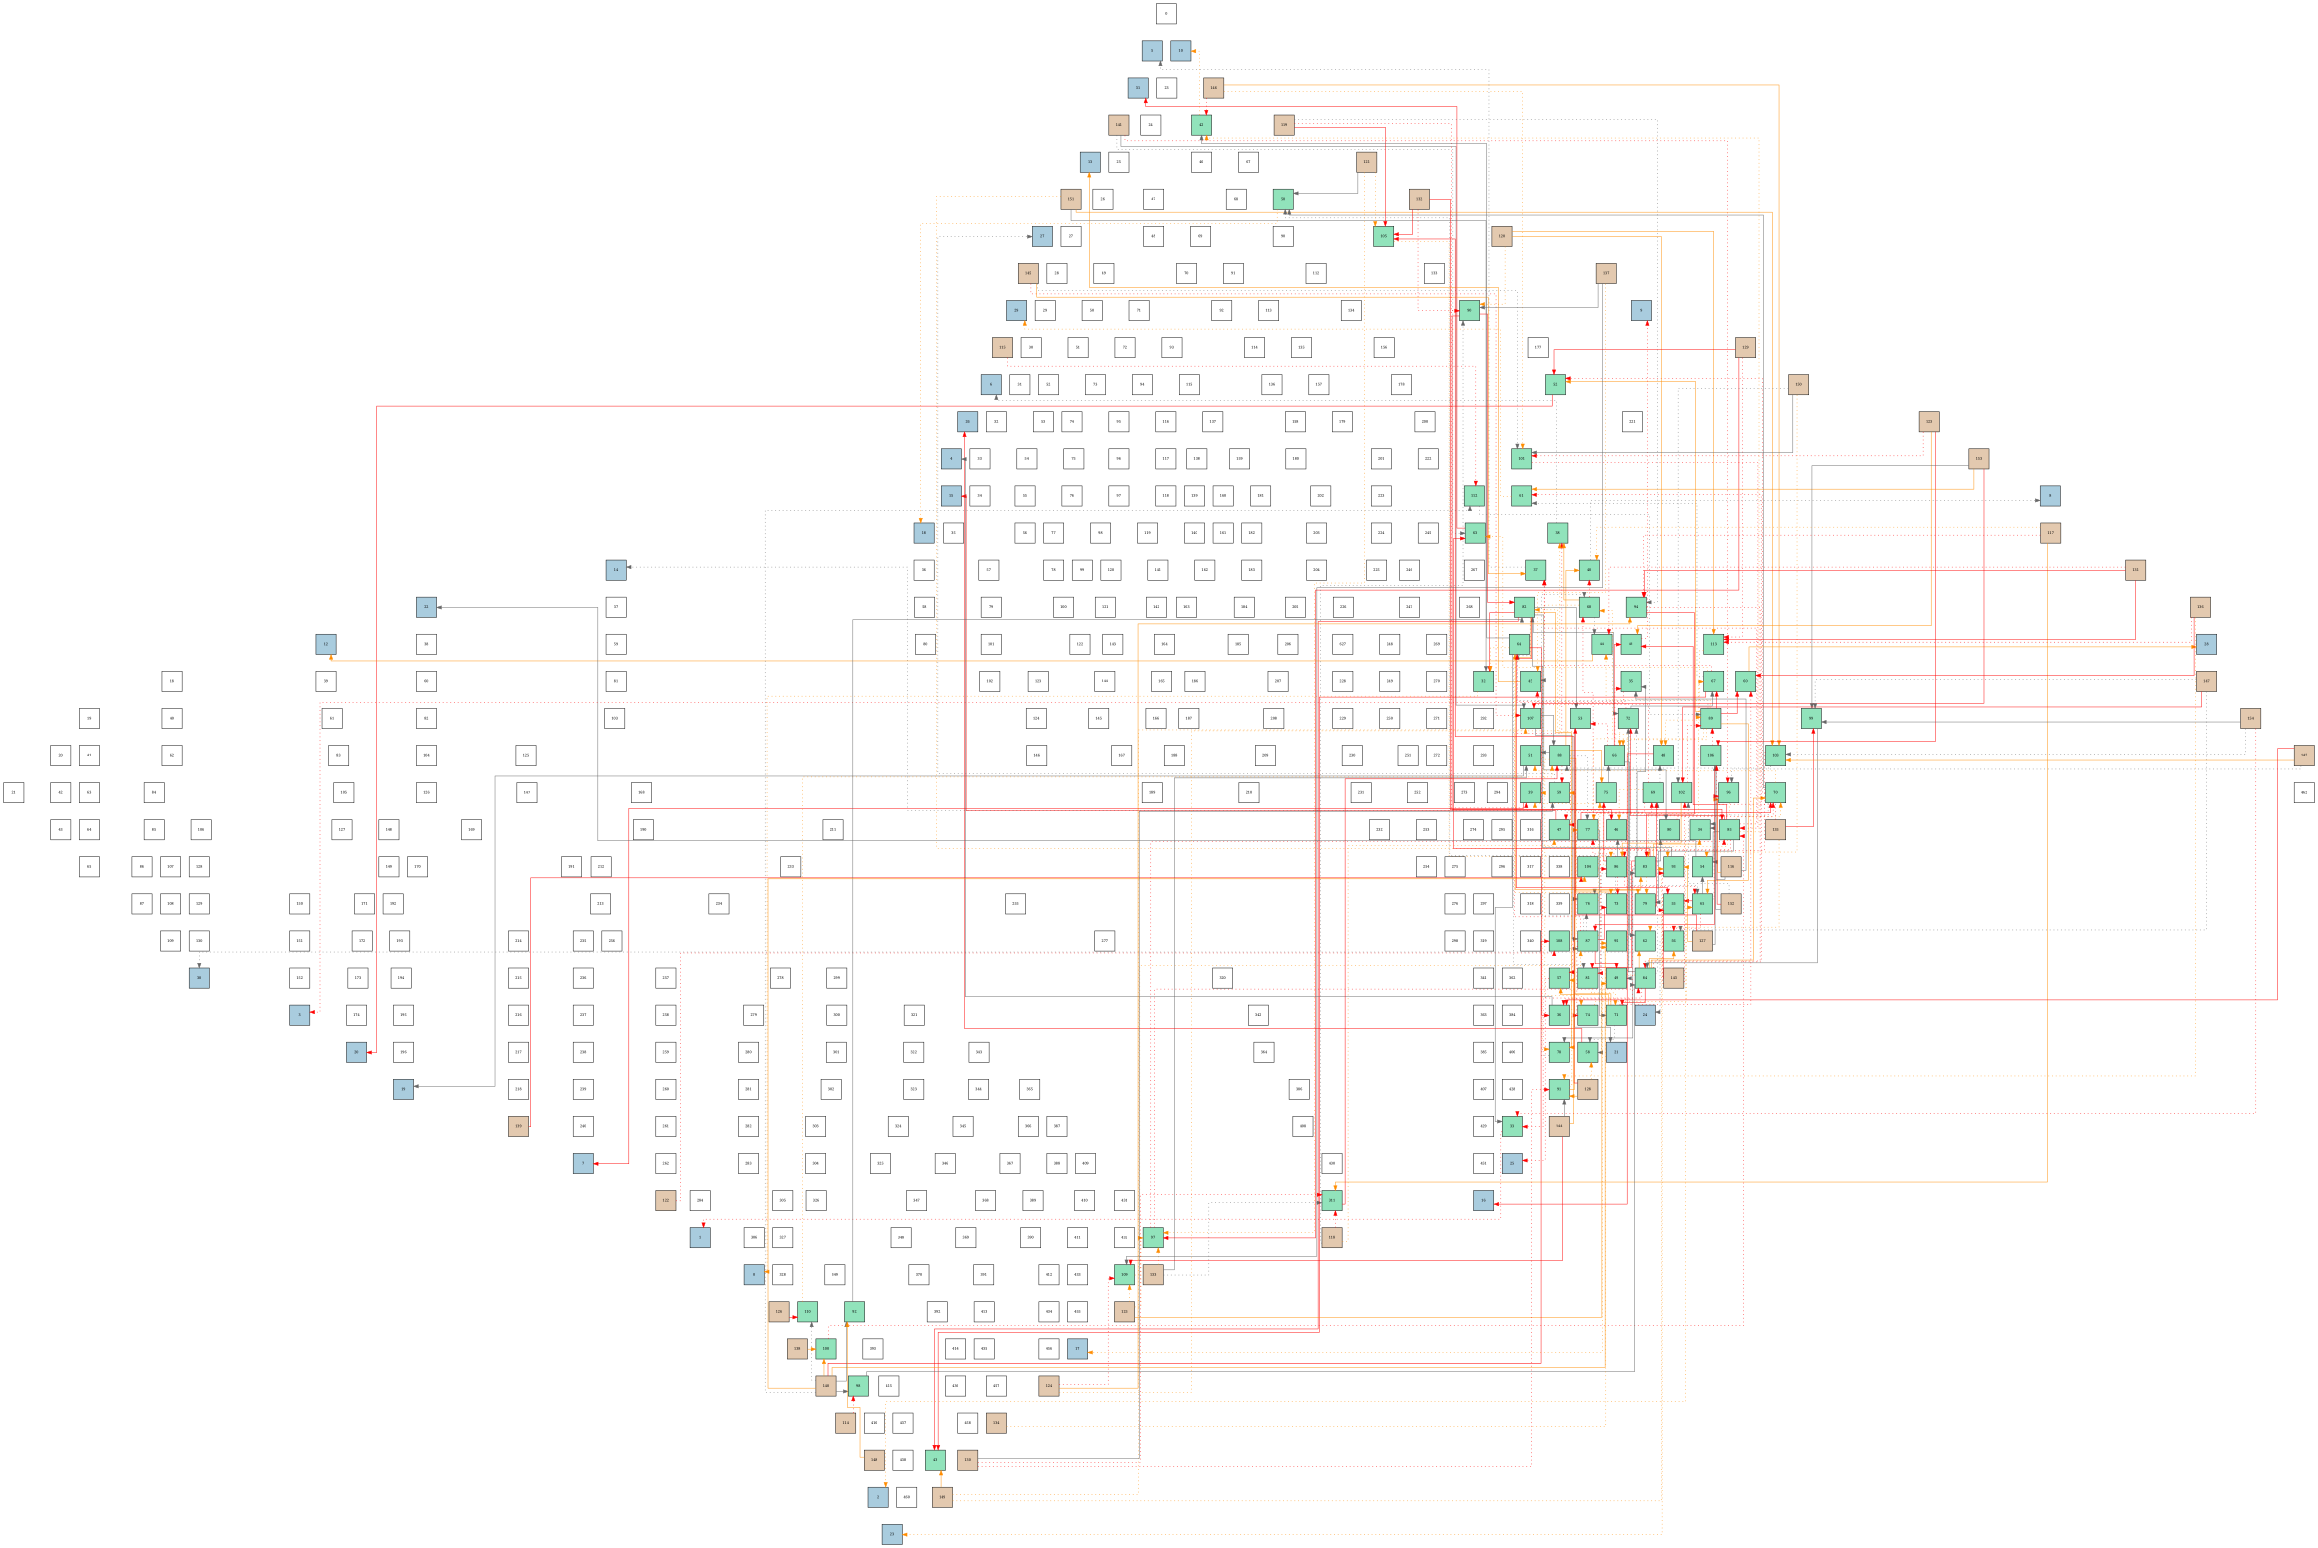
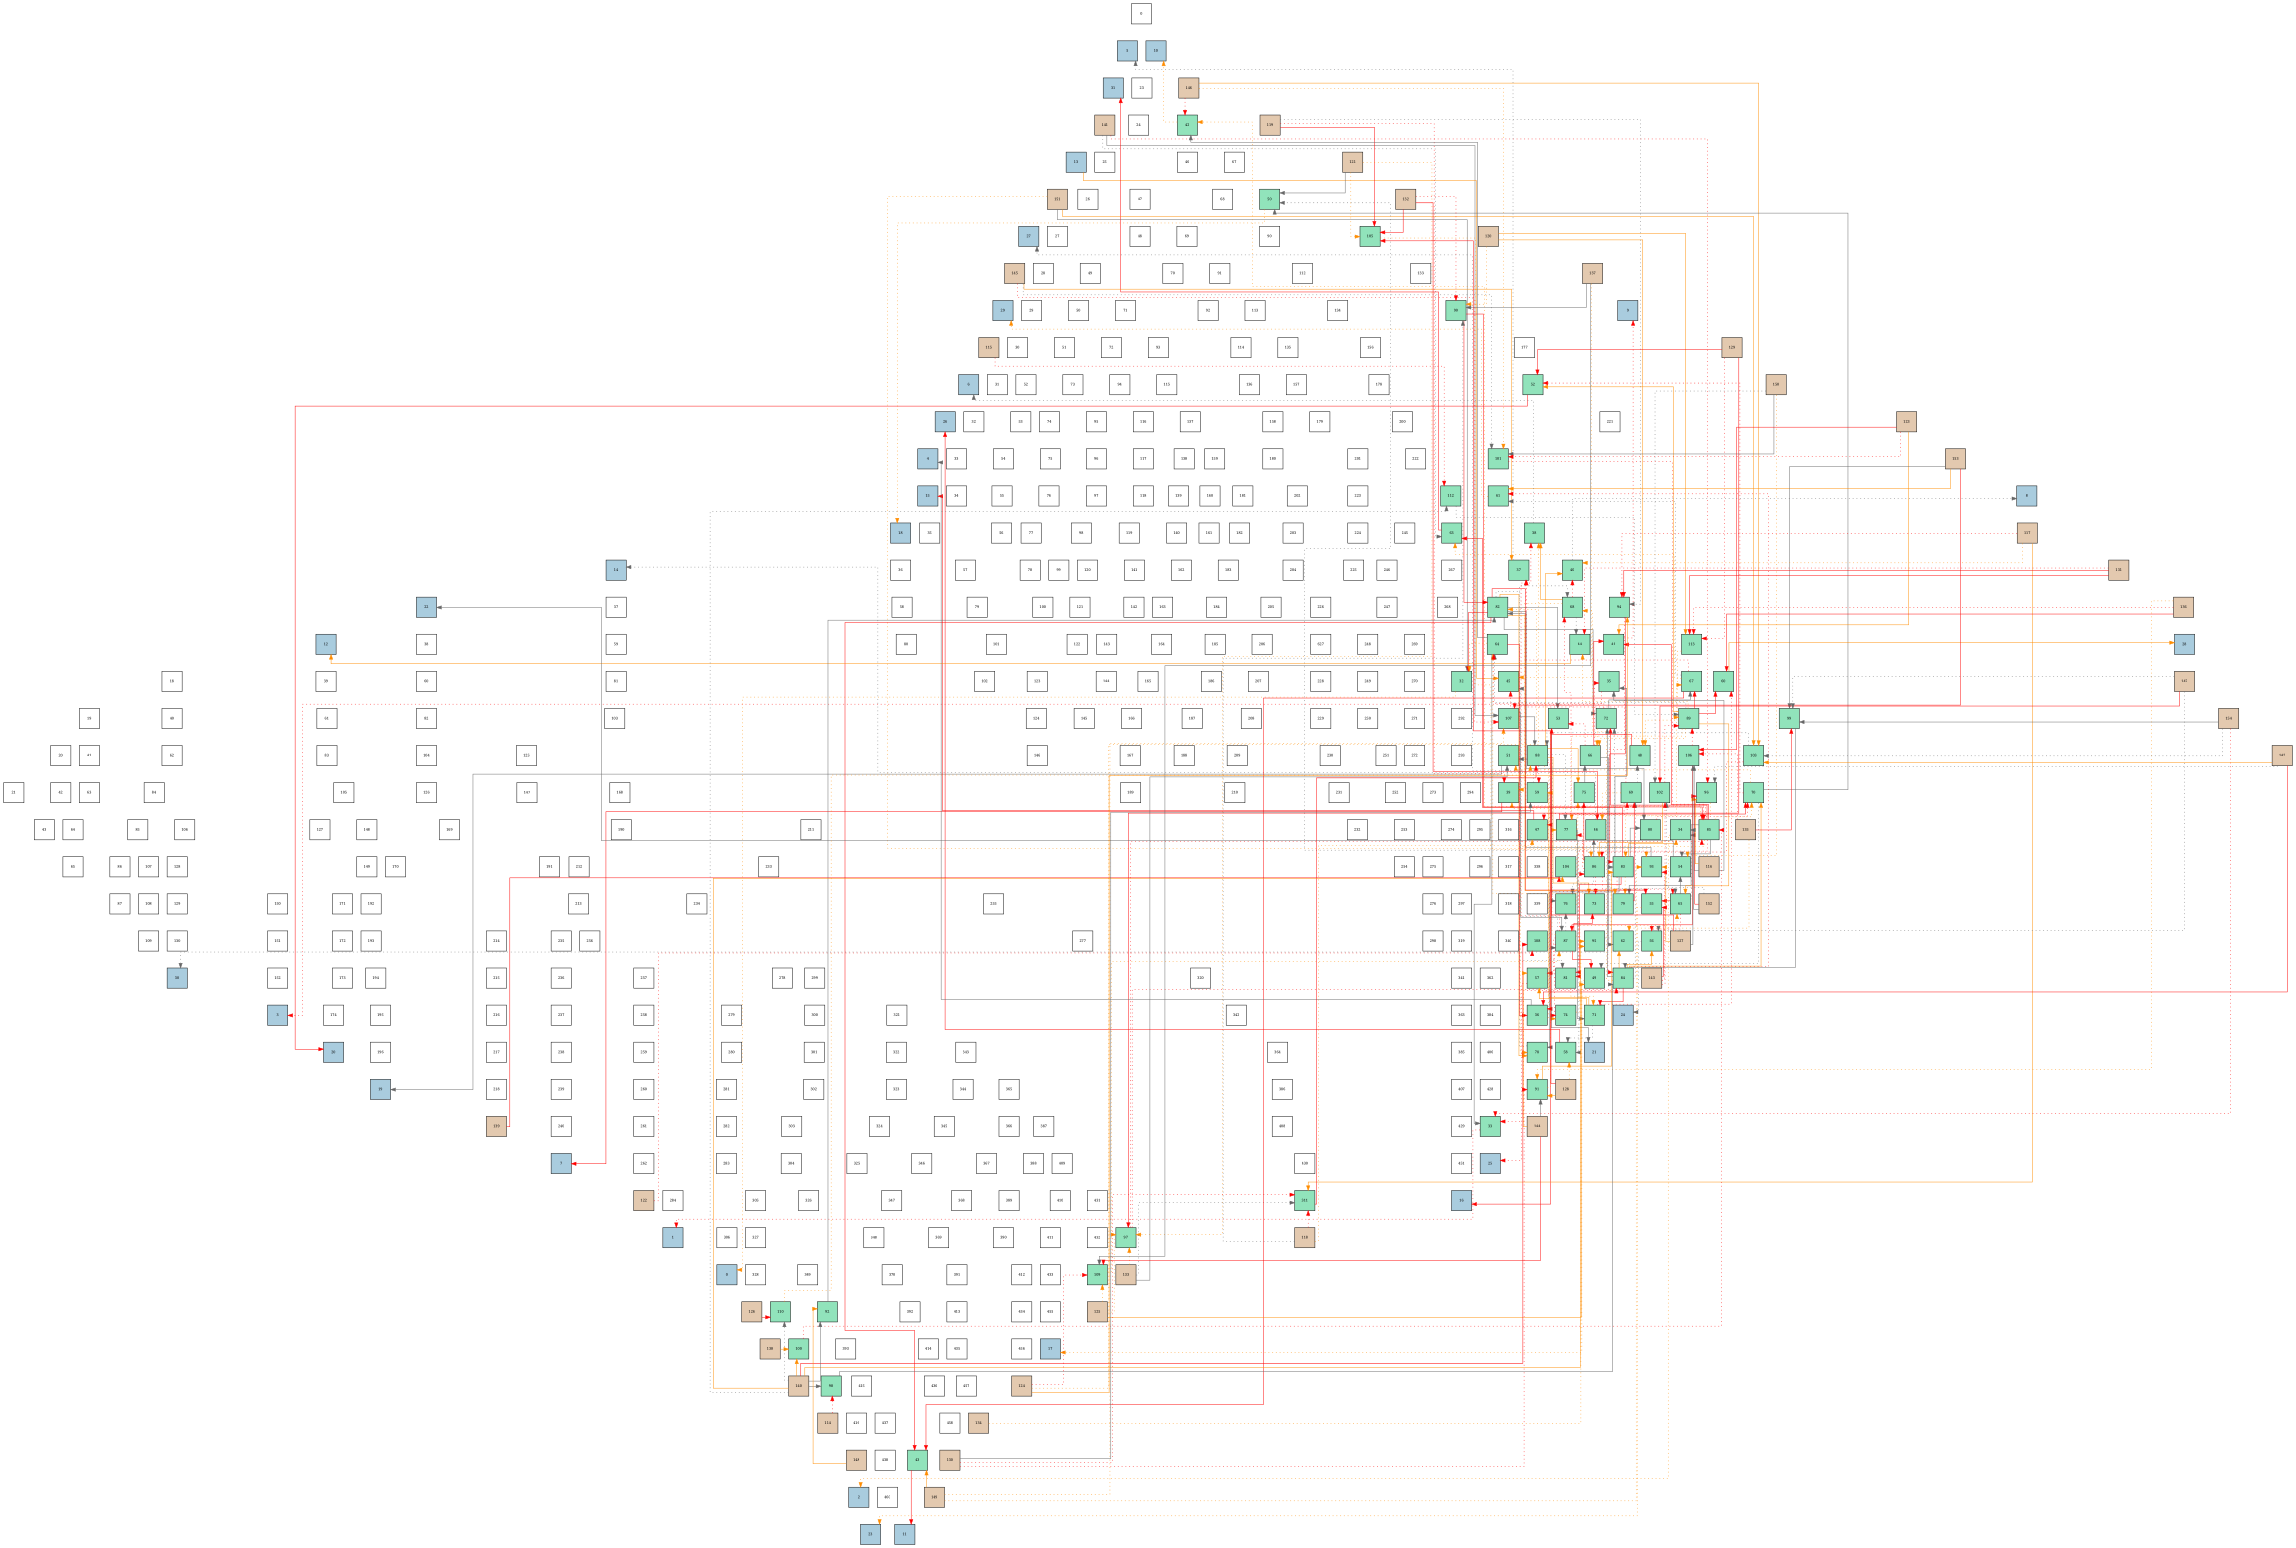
edge "45" -> "13": reversed
node "462": removed
node "11": added
